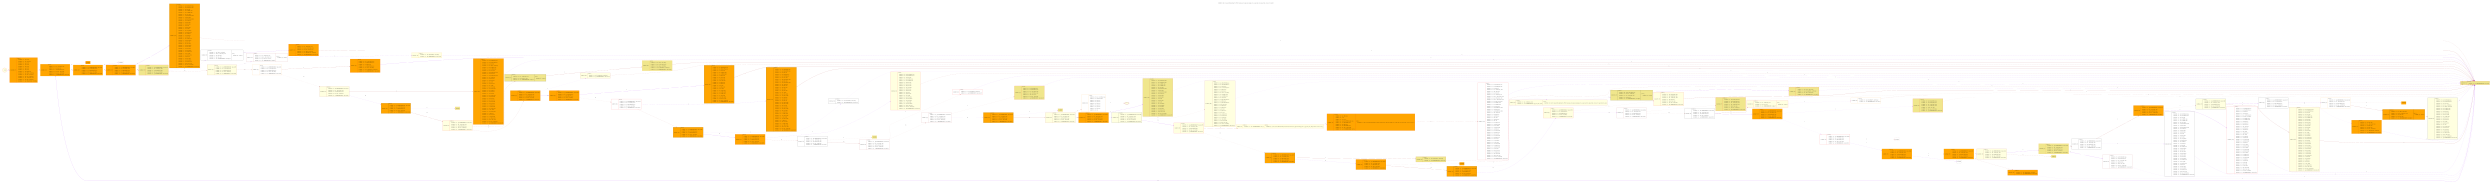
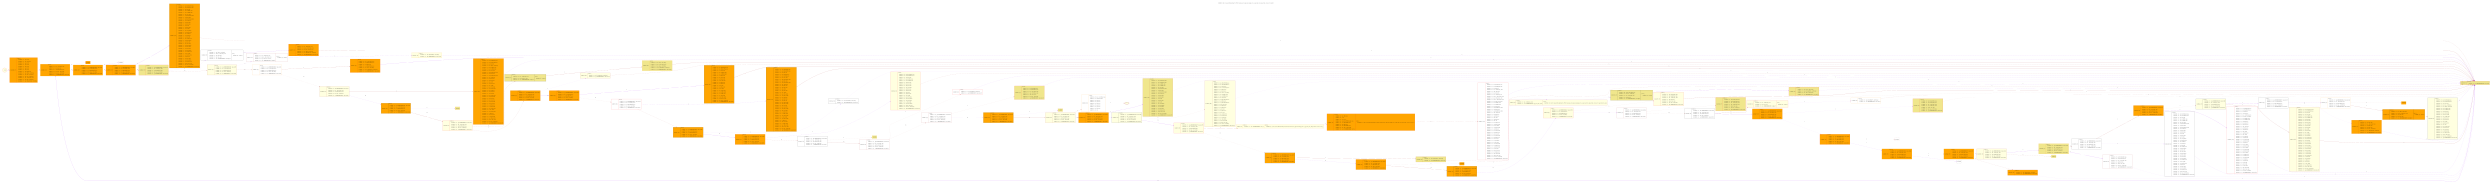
node "0x401b3c [25]": fillcolor white -> orange
